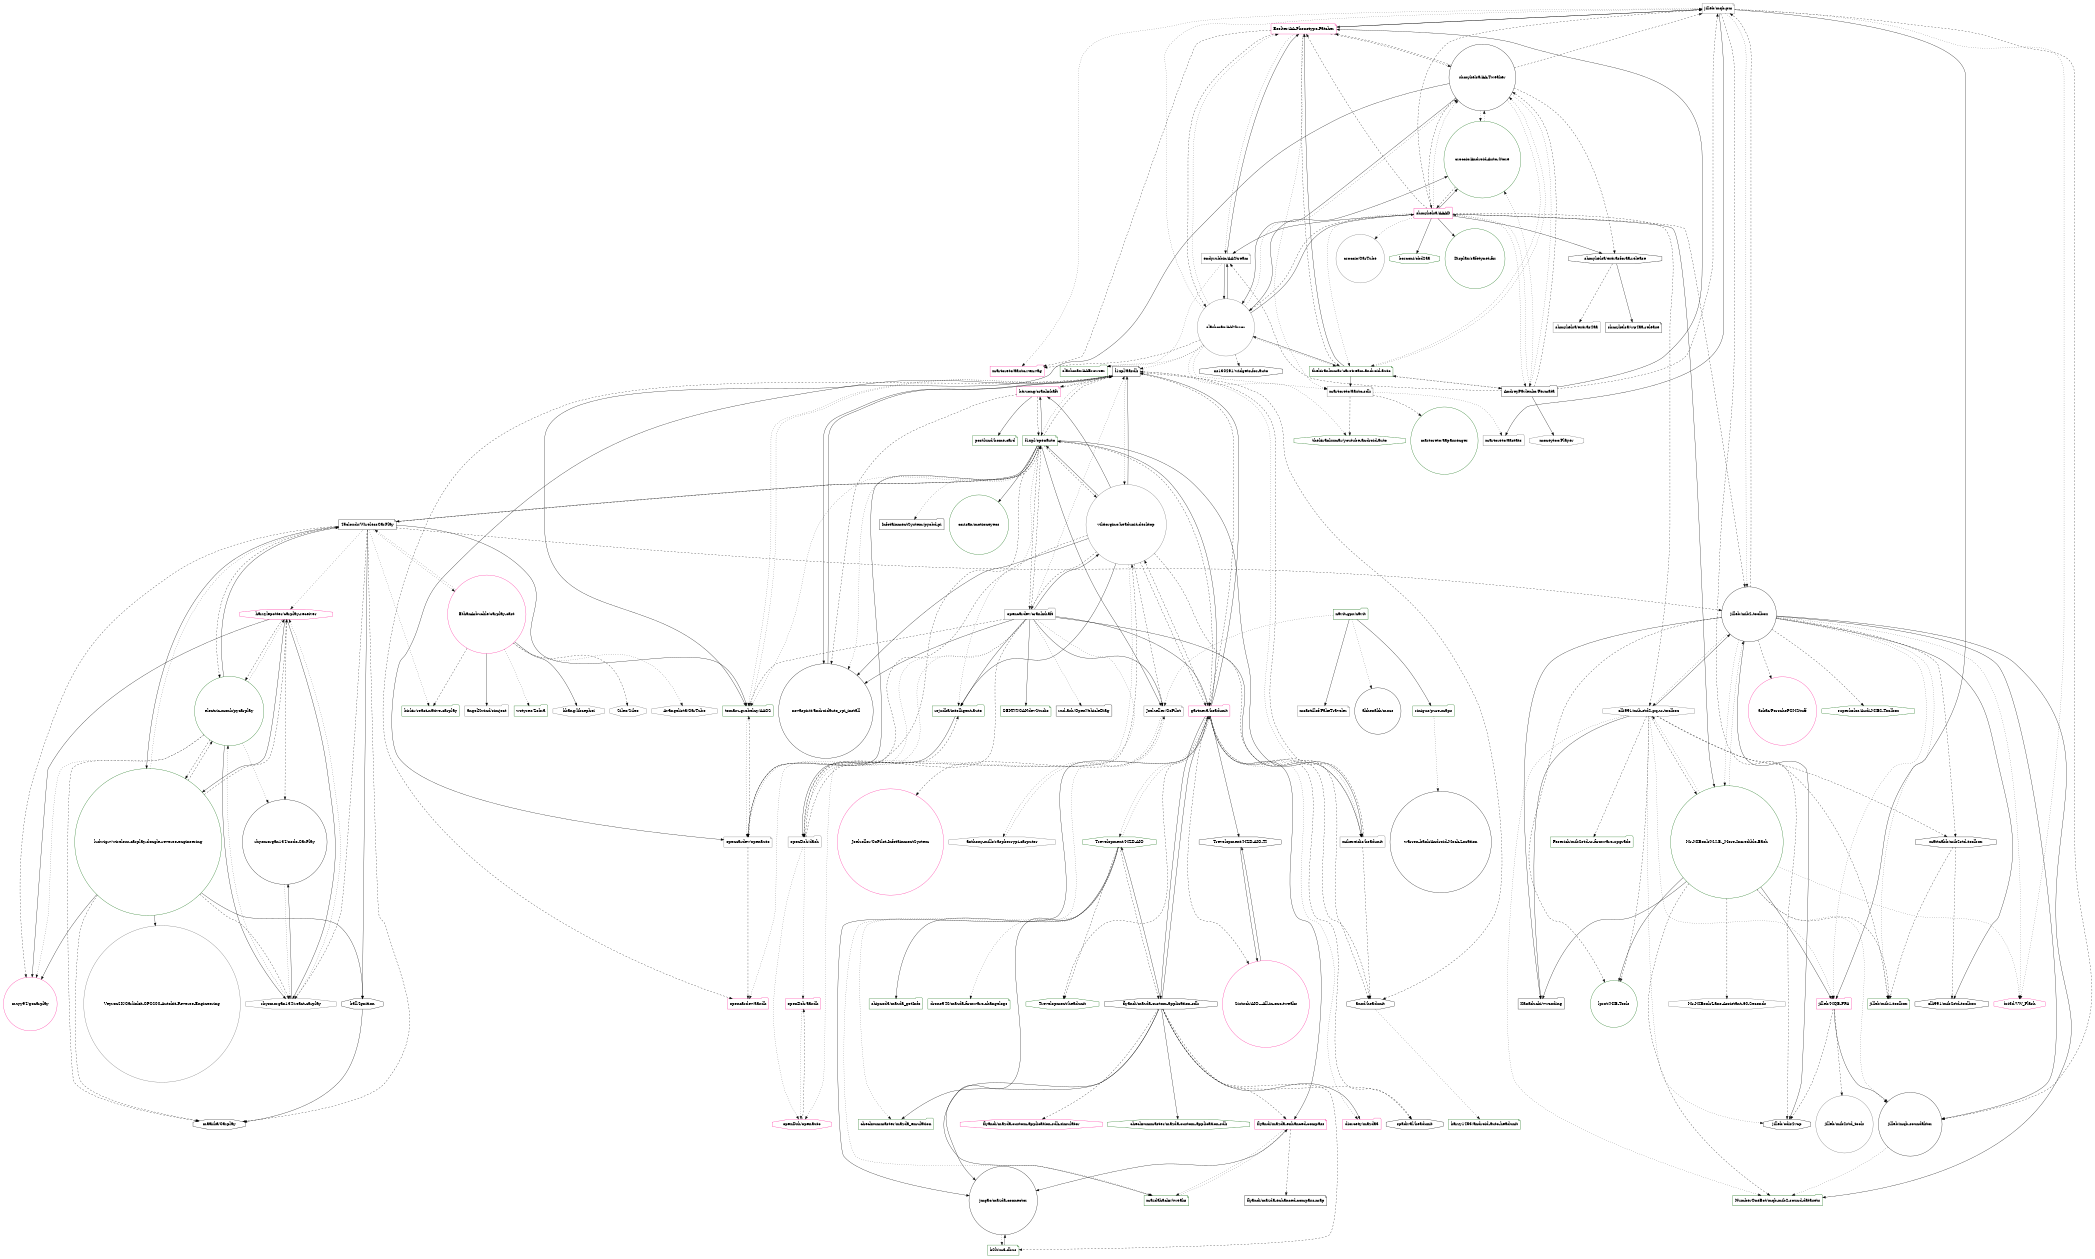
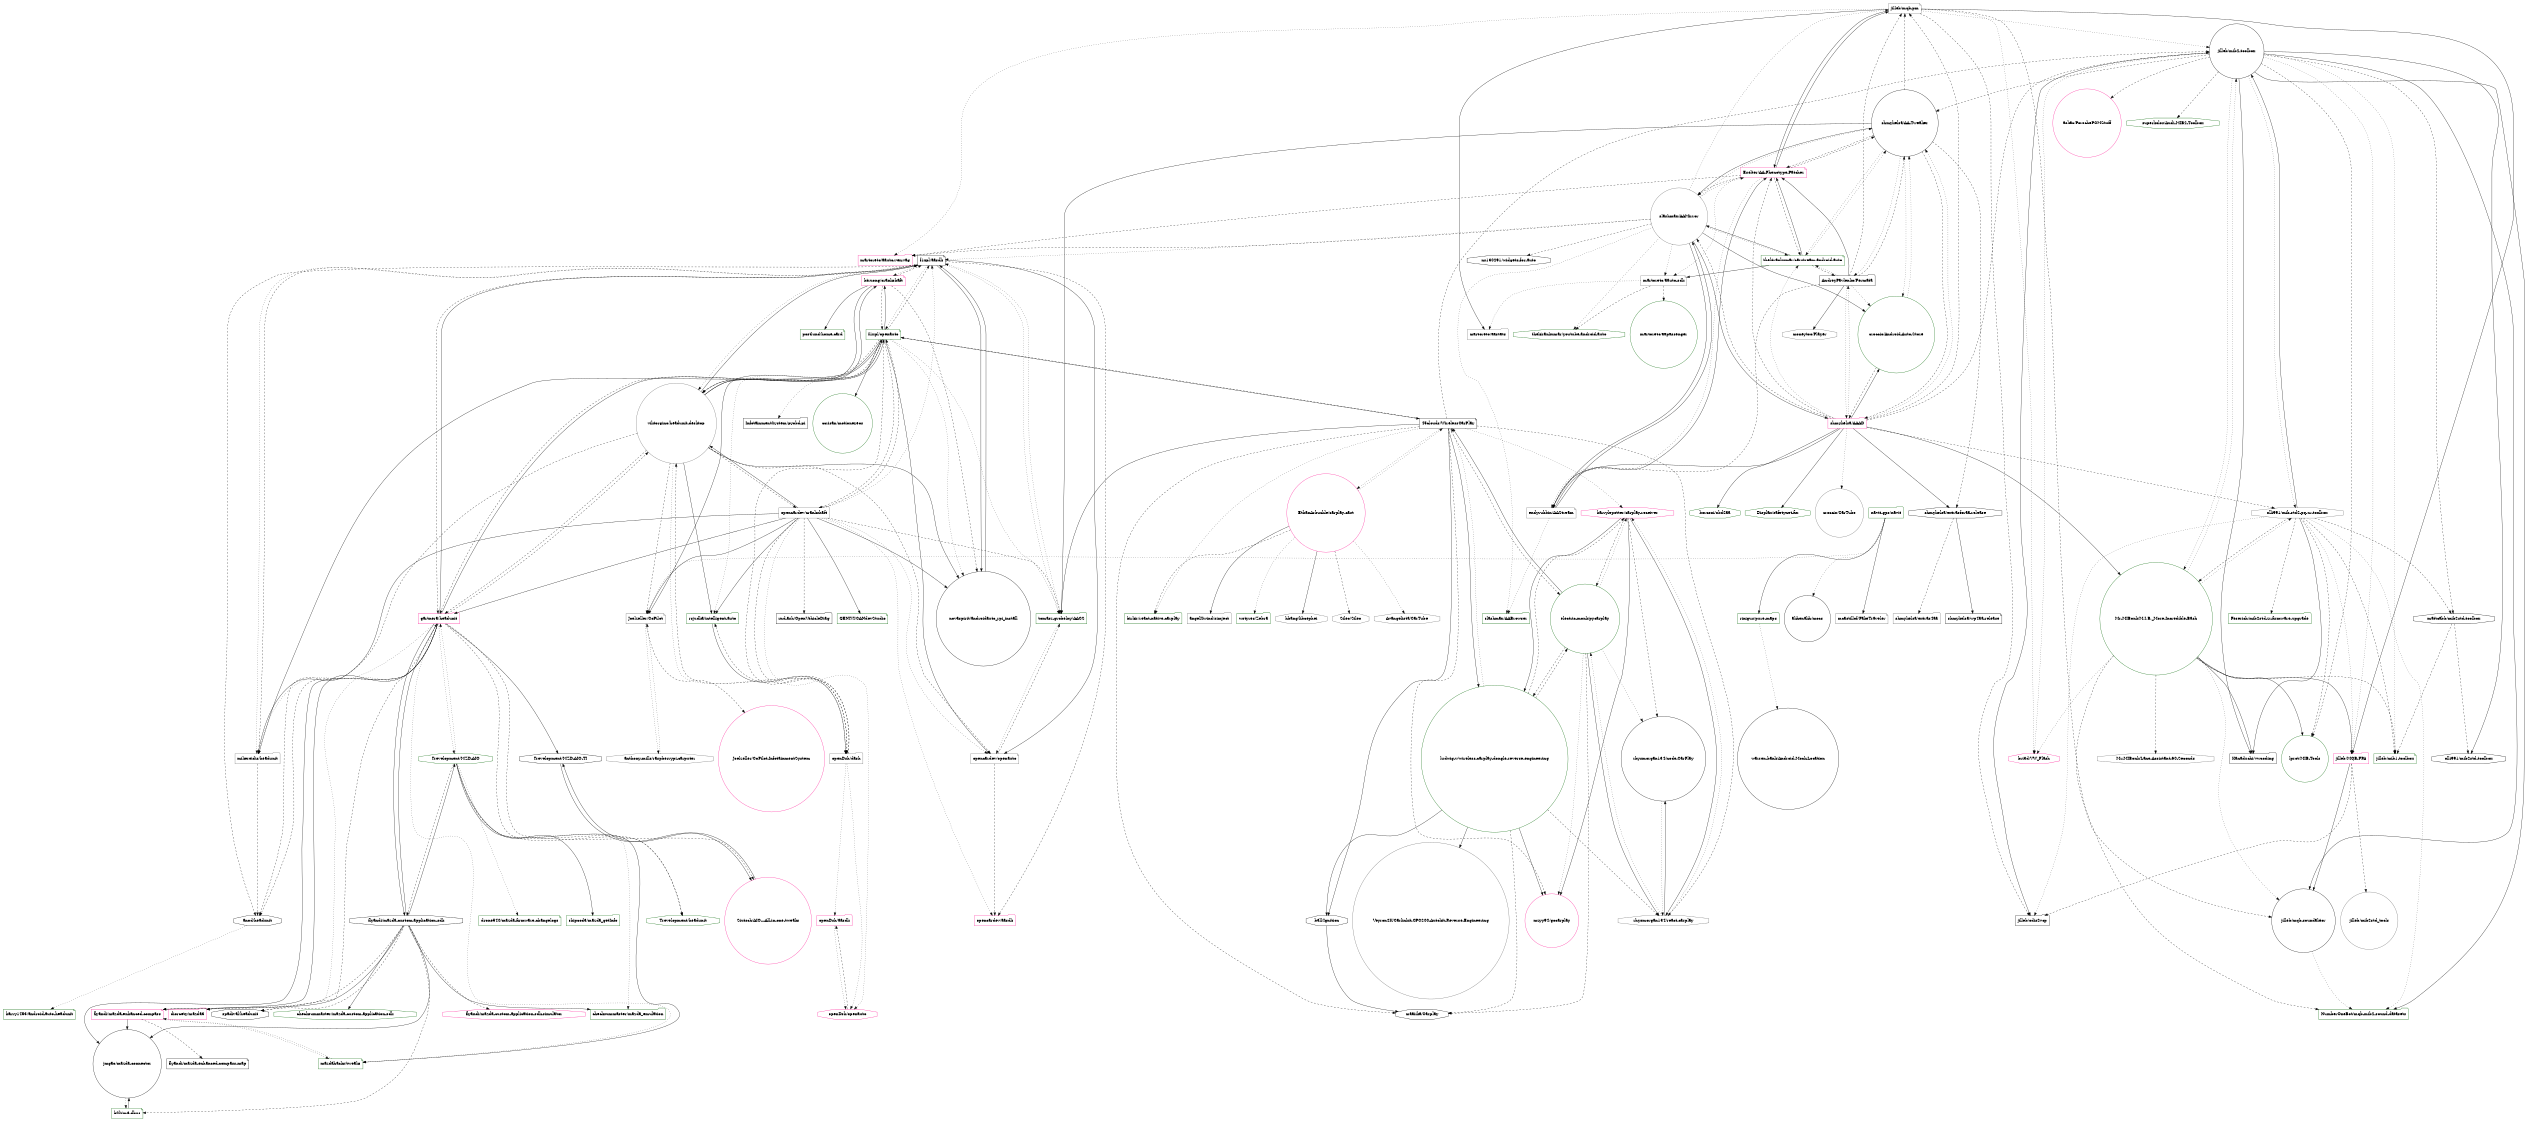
node "Displax/safetynet-fix": shape circle -> octagon
edge "jilleb/mib2-toolbox" -> "jilleb/mqb-pm": now "jilleb/mib2-toolbox" -> "shmykelsa/AA-Tweaker"
edge "htruong/crankshaft" -> "viktorgino/headunit-desktop": added
edge "opencardev/crankshaft" -> "rnd-ash/OpenVehicleDiag": style dotted -> dashed
node "jilleb/odis2vcp": shape octagon -> folder
